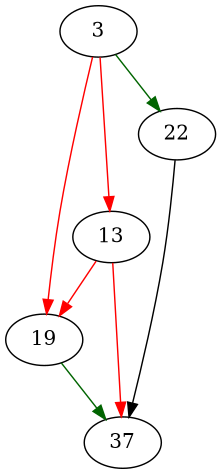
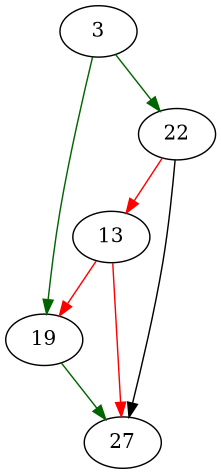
edge "3" -> "13": now "22" -> "13"
edge "3" -> "19": color red -> darkgreen
node "37": label "37" -> "27"
